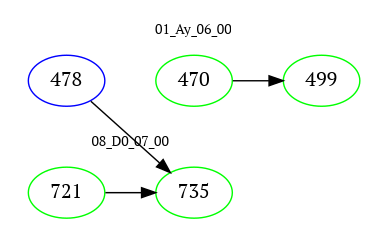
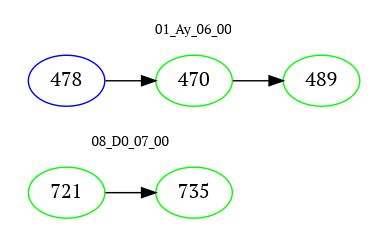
node "499": label "499" -> "489"
edge "478" -> "735": now "478" -> "470"
